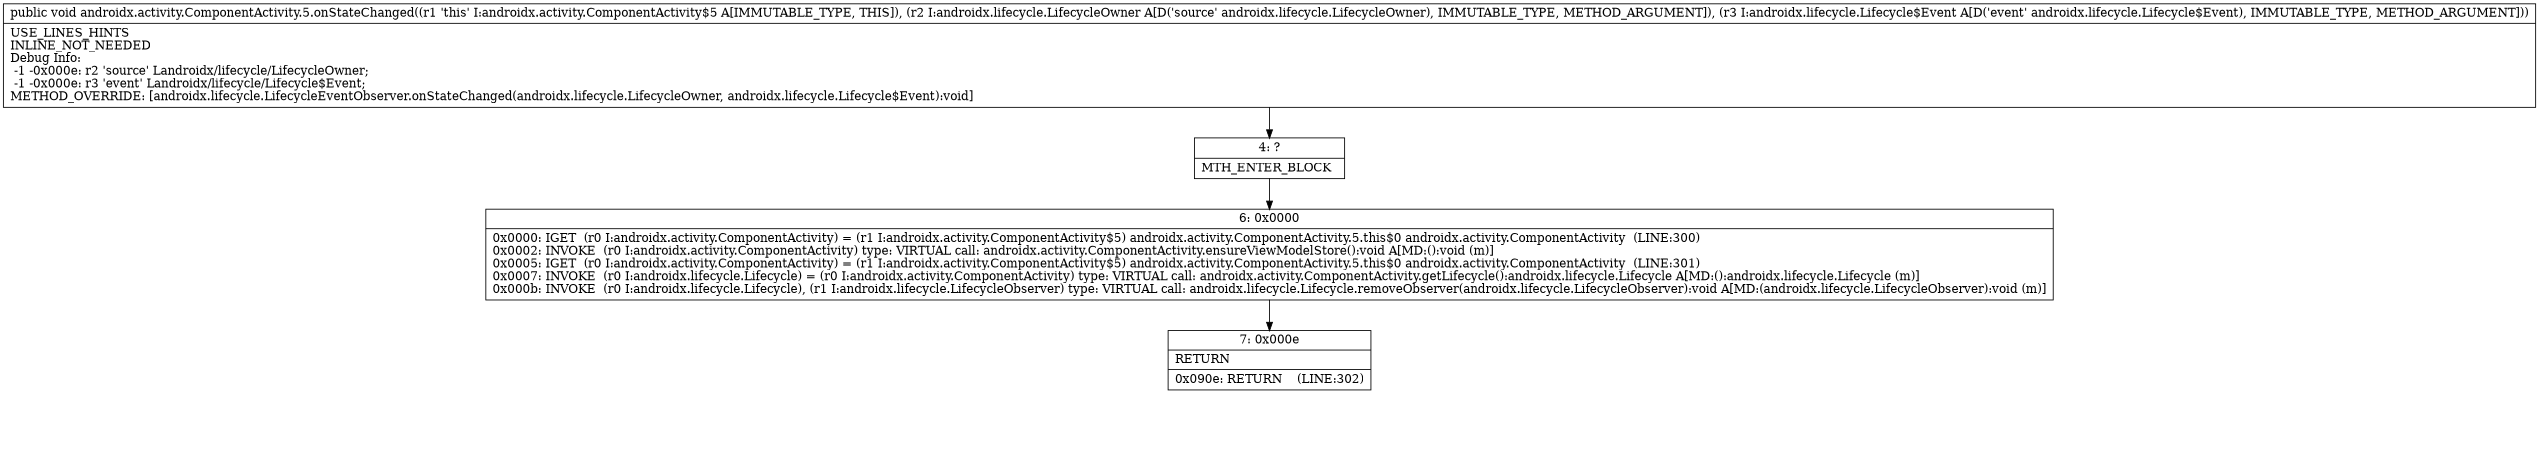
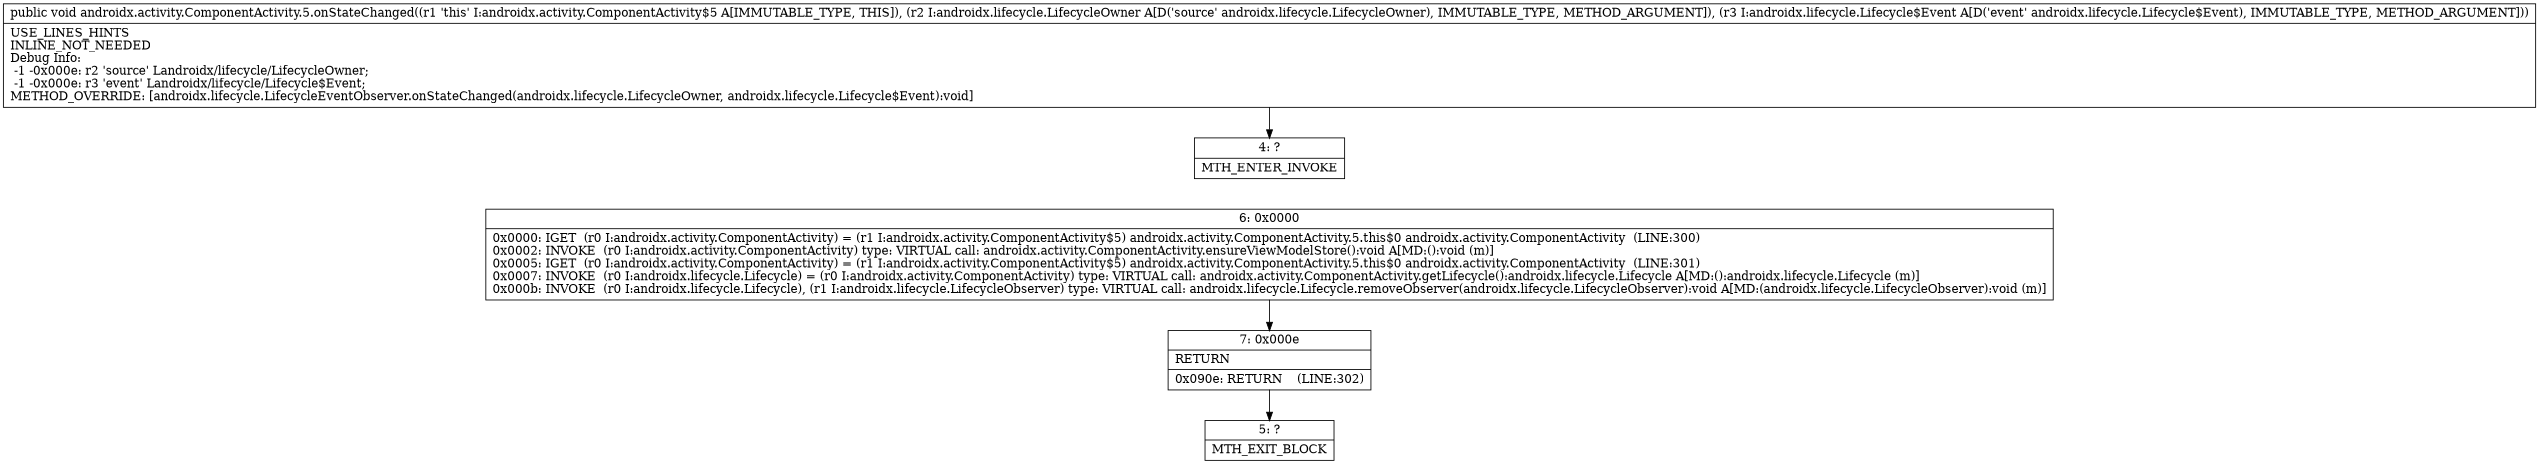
node "4: ?": text "MTH_ENTER_BLOCK" -> "MTH_ENTER_INVOKE"
edge "4: ?" -> "6: 0x0000": removed
node "5: ?": added
